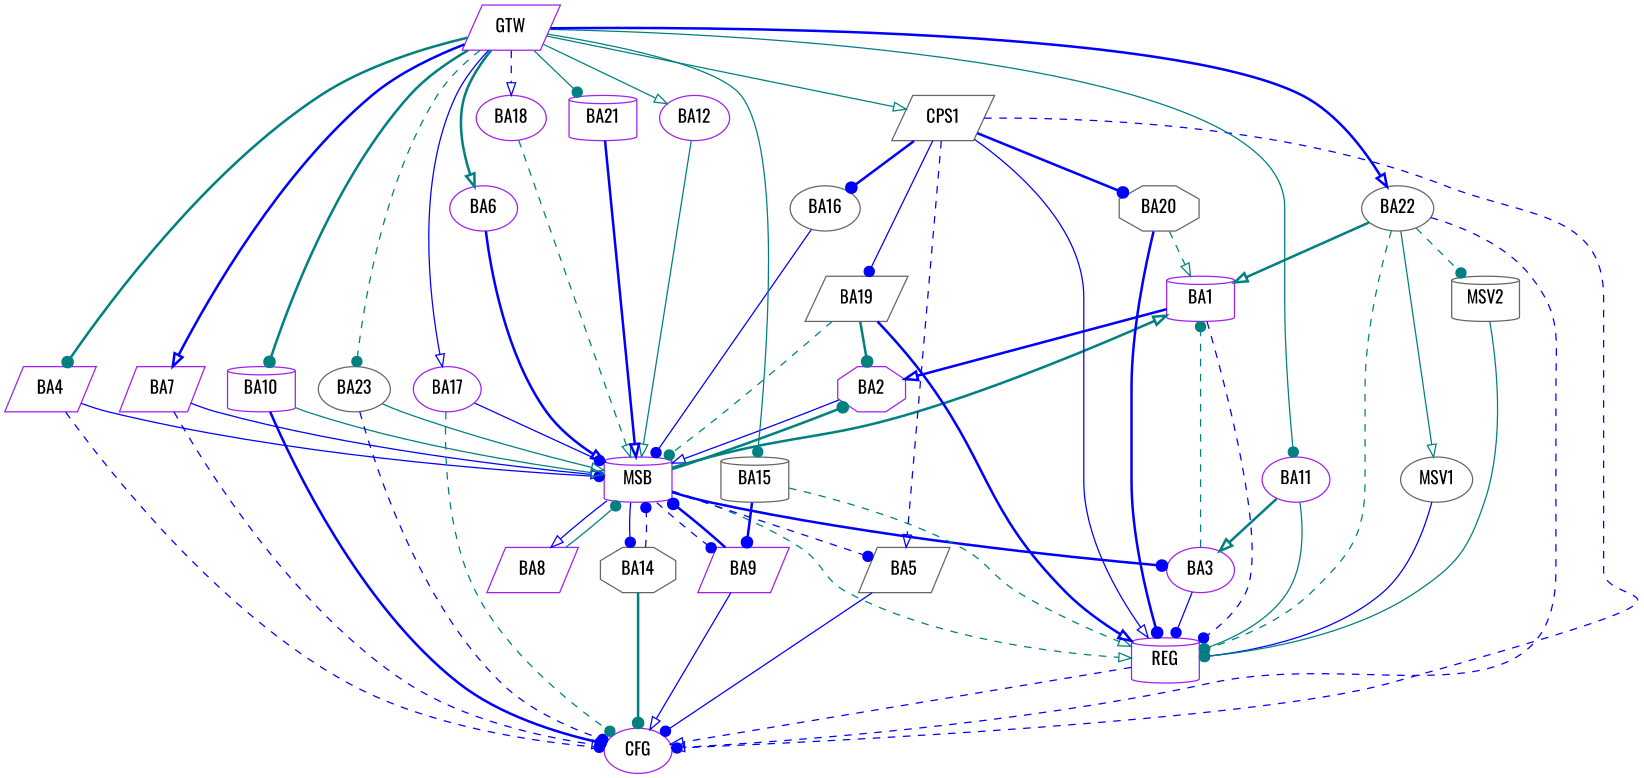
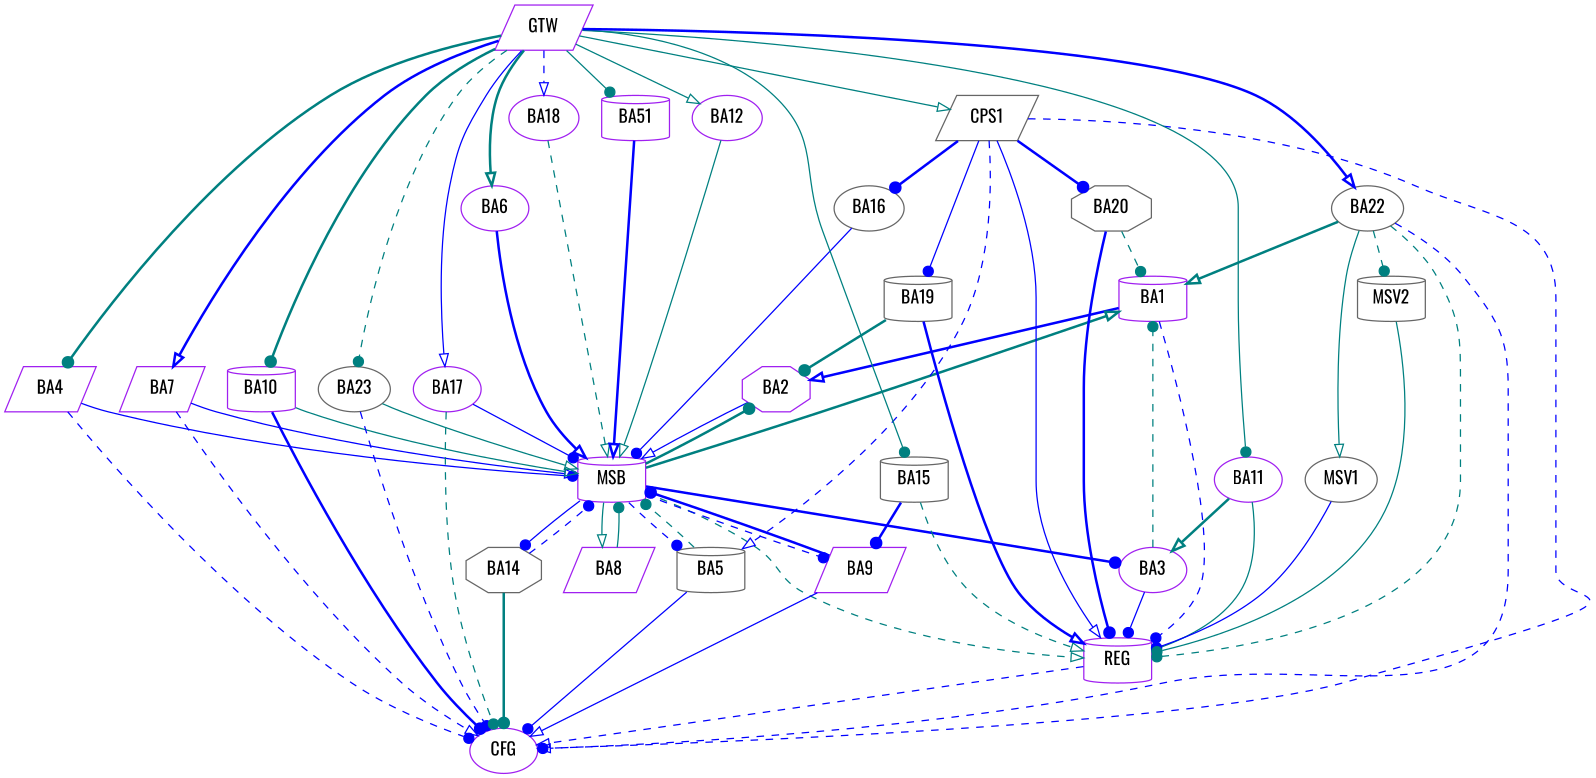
node "BA21": label "BA21" -> "BA51"
edge "BA20" -> "BA1": arrowhead onormal -> dot
node "BA19": shape parallelogram -> cylinder
edge "BA19" -> "MSB": now "BA5" -> "MSB"
edge "MSB" -> "BA8": color blue -> teal
node "BA5": shape parallelogram -> cylinder
